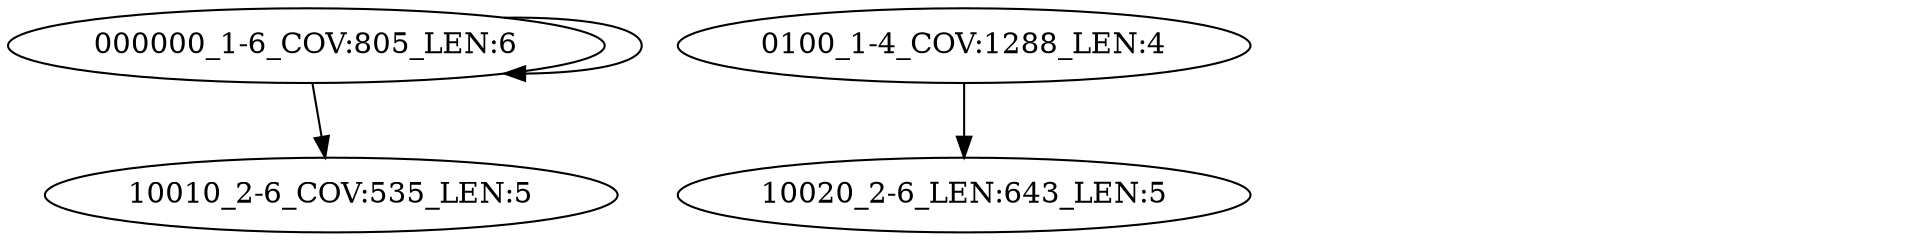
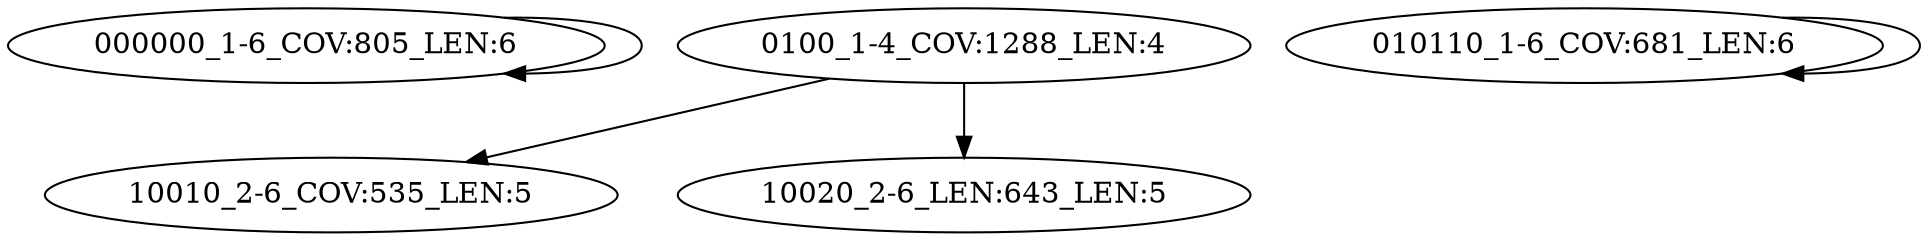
node "010110_1-6_COV:681_LEN:6": added
edge "000000_1-6_COV:805_LEN:6" -> "10010_2-6_COV:535_LEN:5": now "0100_1-4_COV:1288_LEN:4" -> "10010_2-6_COV:535_LEN:5"
